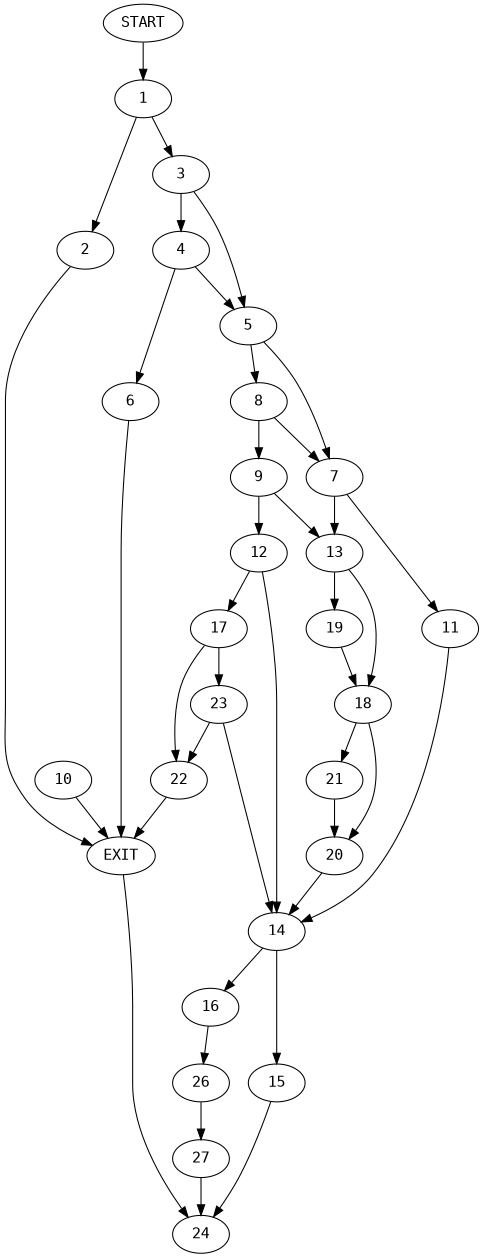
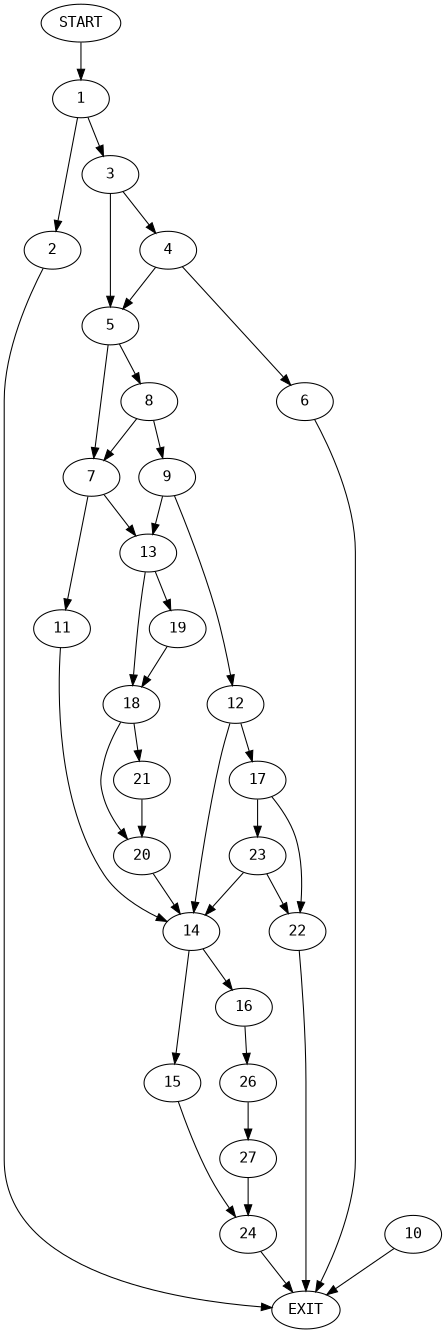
edge "EXIT" -> "24": reversed
